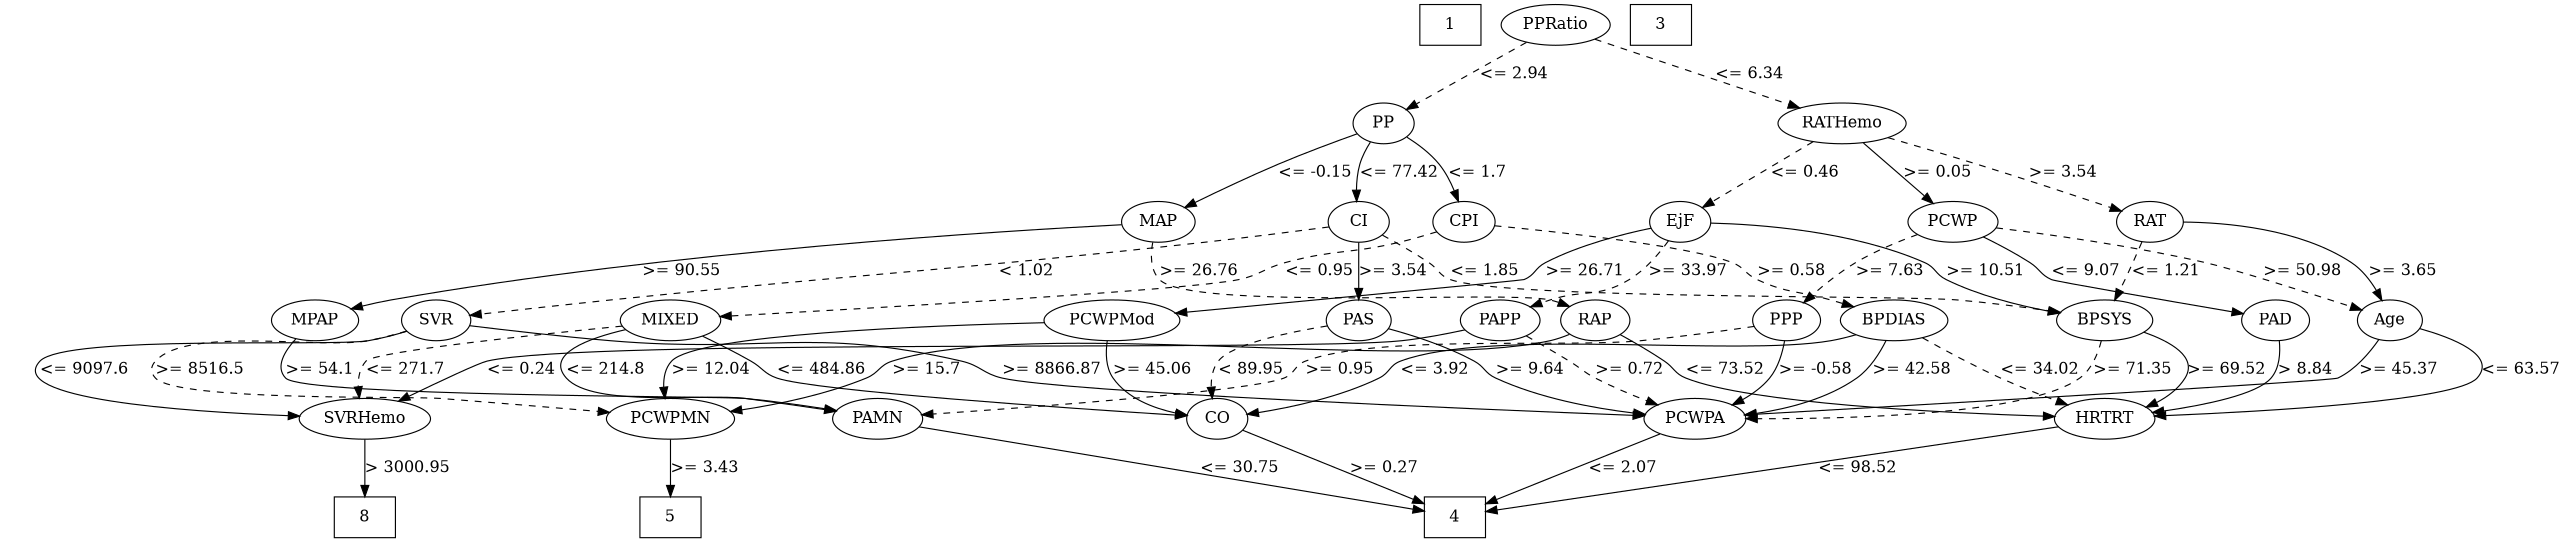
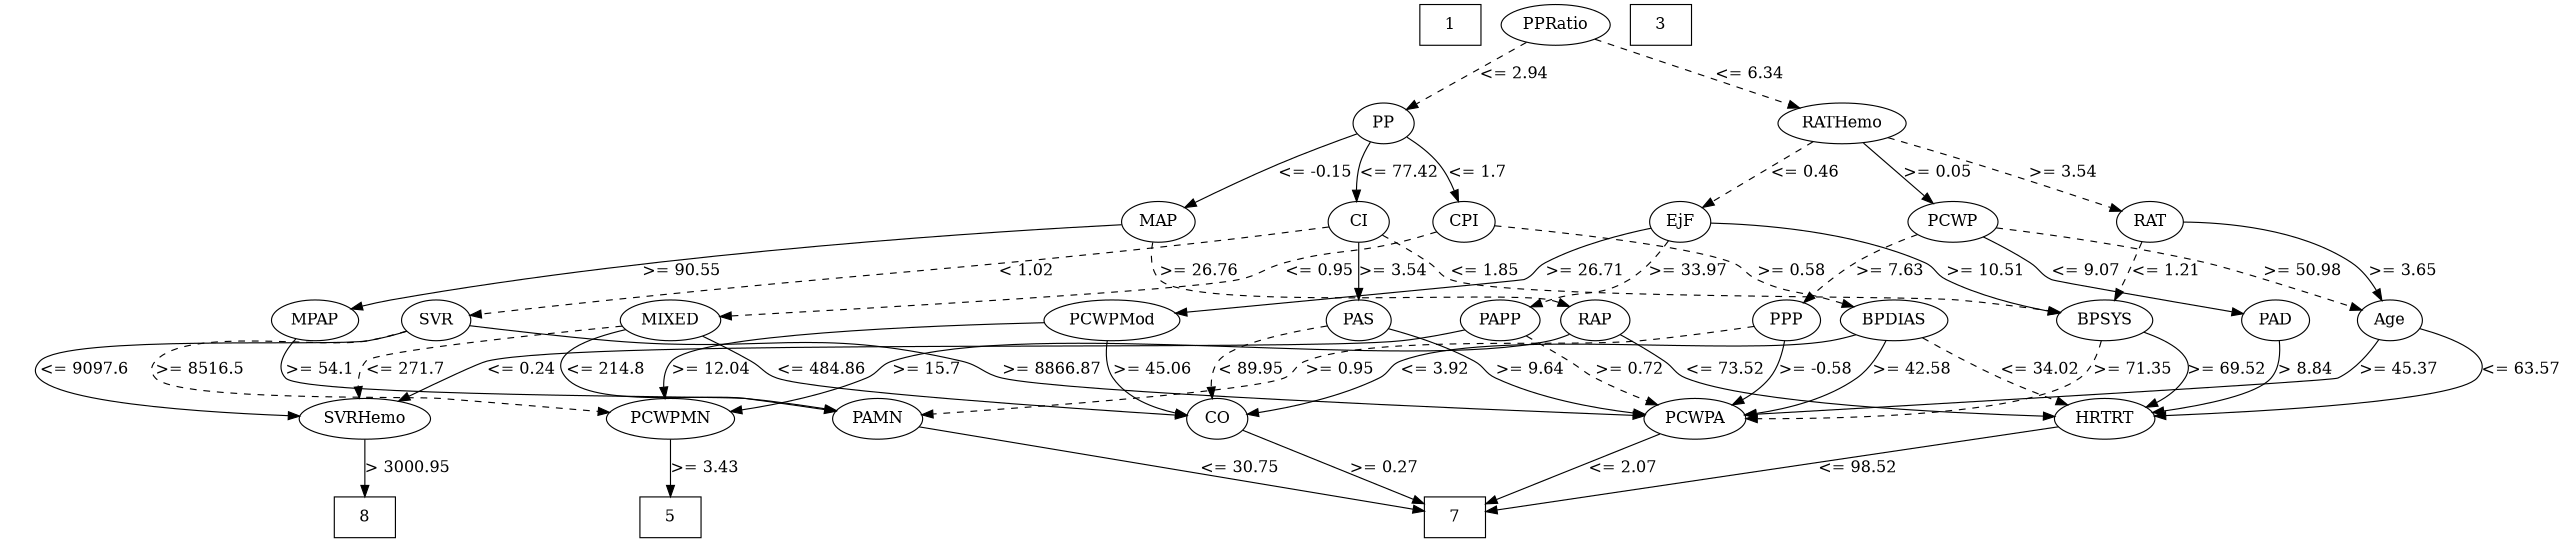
node "4": label "4" -> "7"
